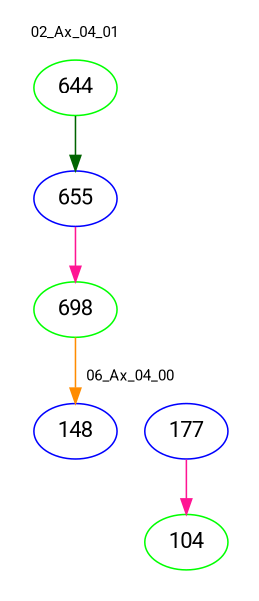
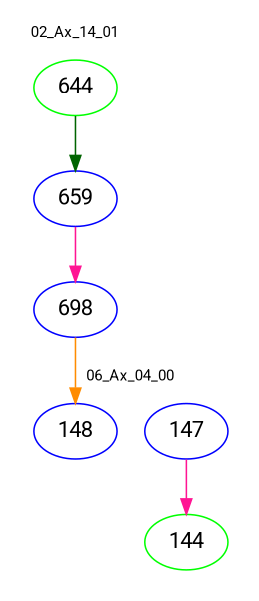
cluster "02_Ax_04_01": label "02_Ax_04_01" -> "02_Ax_14_01"
node "655": label "655" -> "659"
node "698": color green -> blue
node "177": label "177" -> "147"
node "104": label "104" -> "144"
